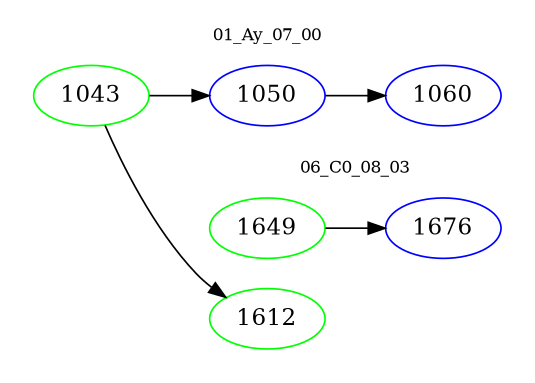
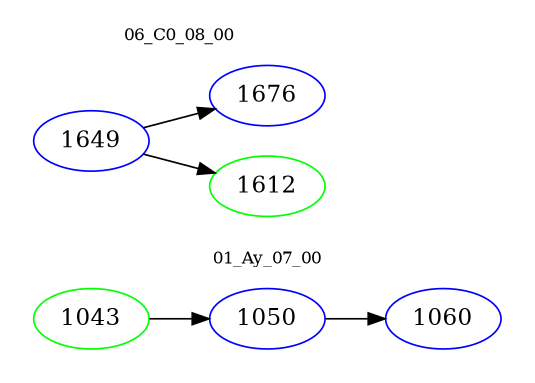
cluster "06_C0_08_03": label "06_C0_08_03" -> "06_C0_08_00"
edge "1043" -> "1612": now "1649" -> "1612"
node "1649": color green -> blue
